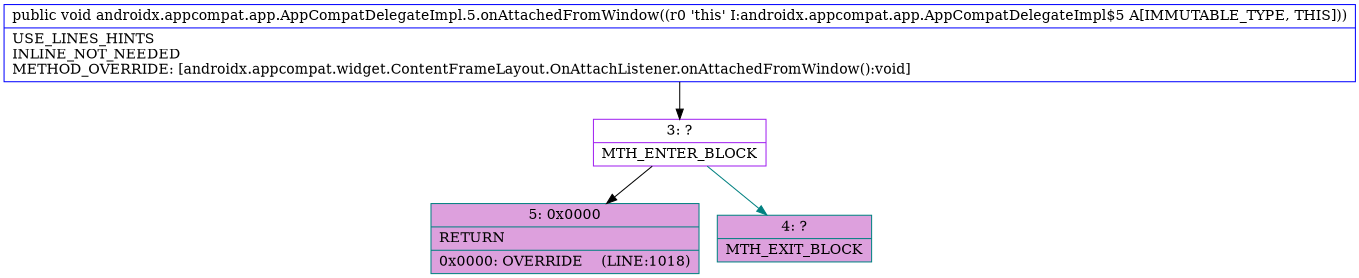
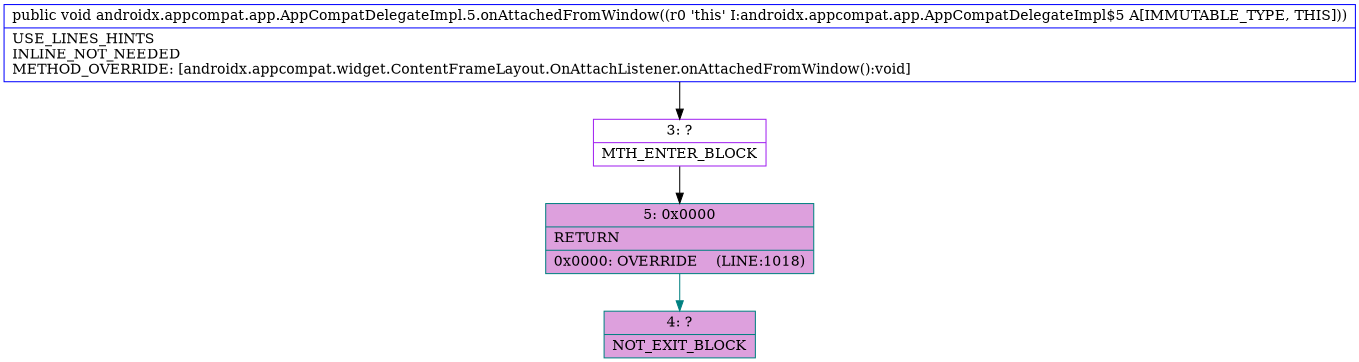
edge "3: ?" -> "4: ?": now "5: 0x0000" -> "4: ?"
node "4: ?": text "MTH_EXIT_BLOCK" -> "NOT_EXIT_BLOCK"
